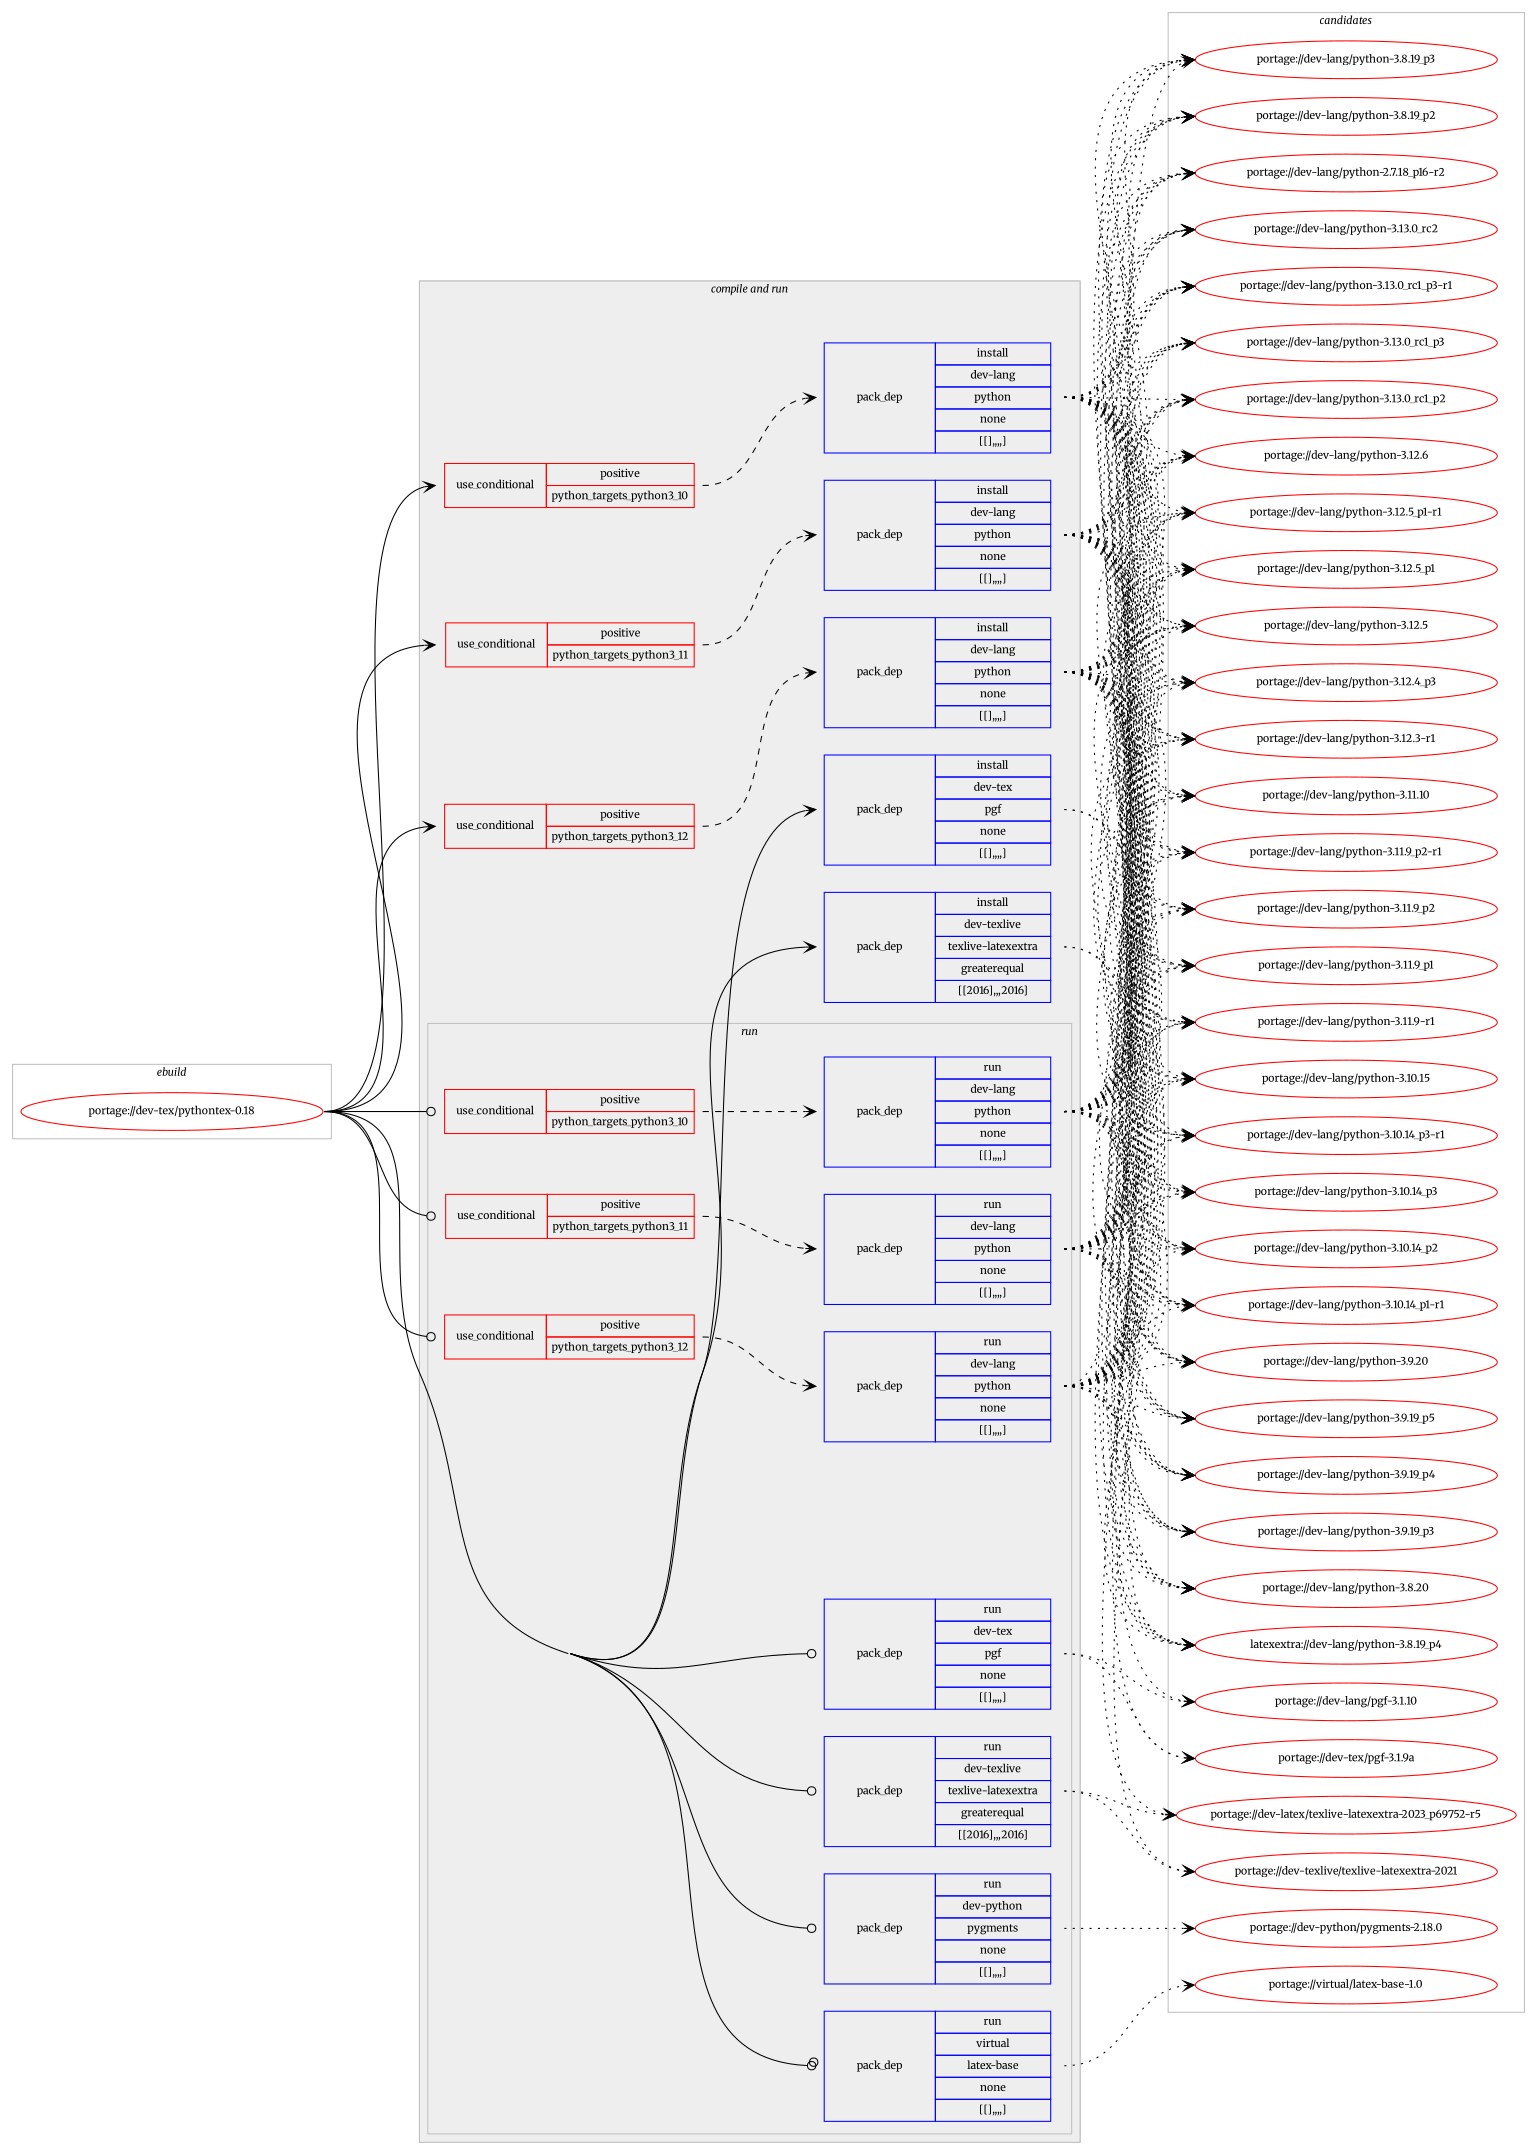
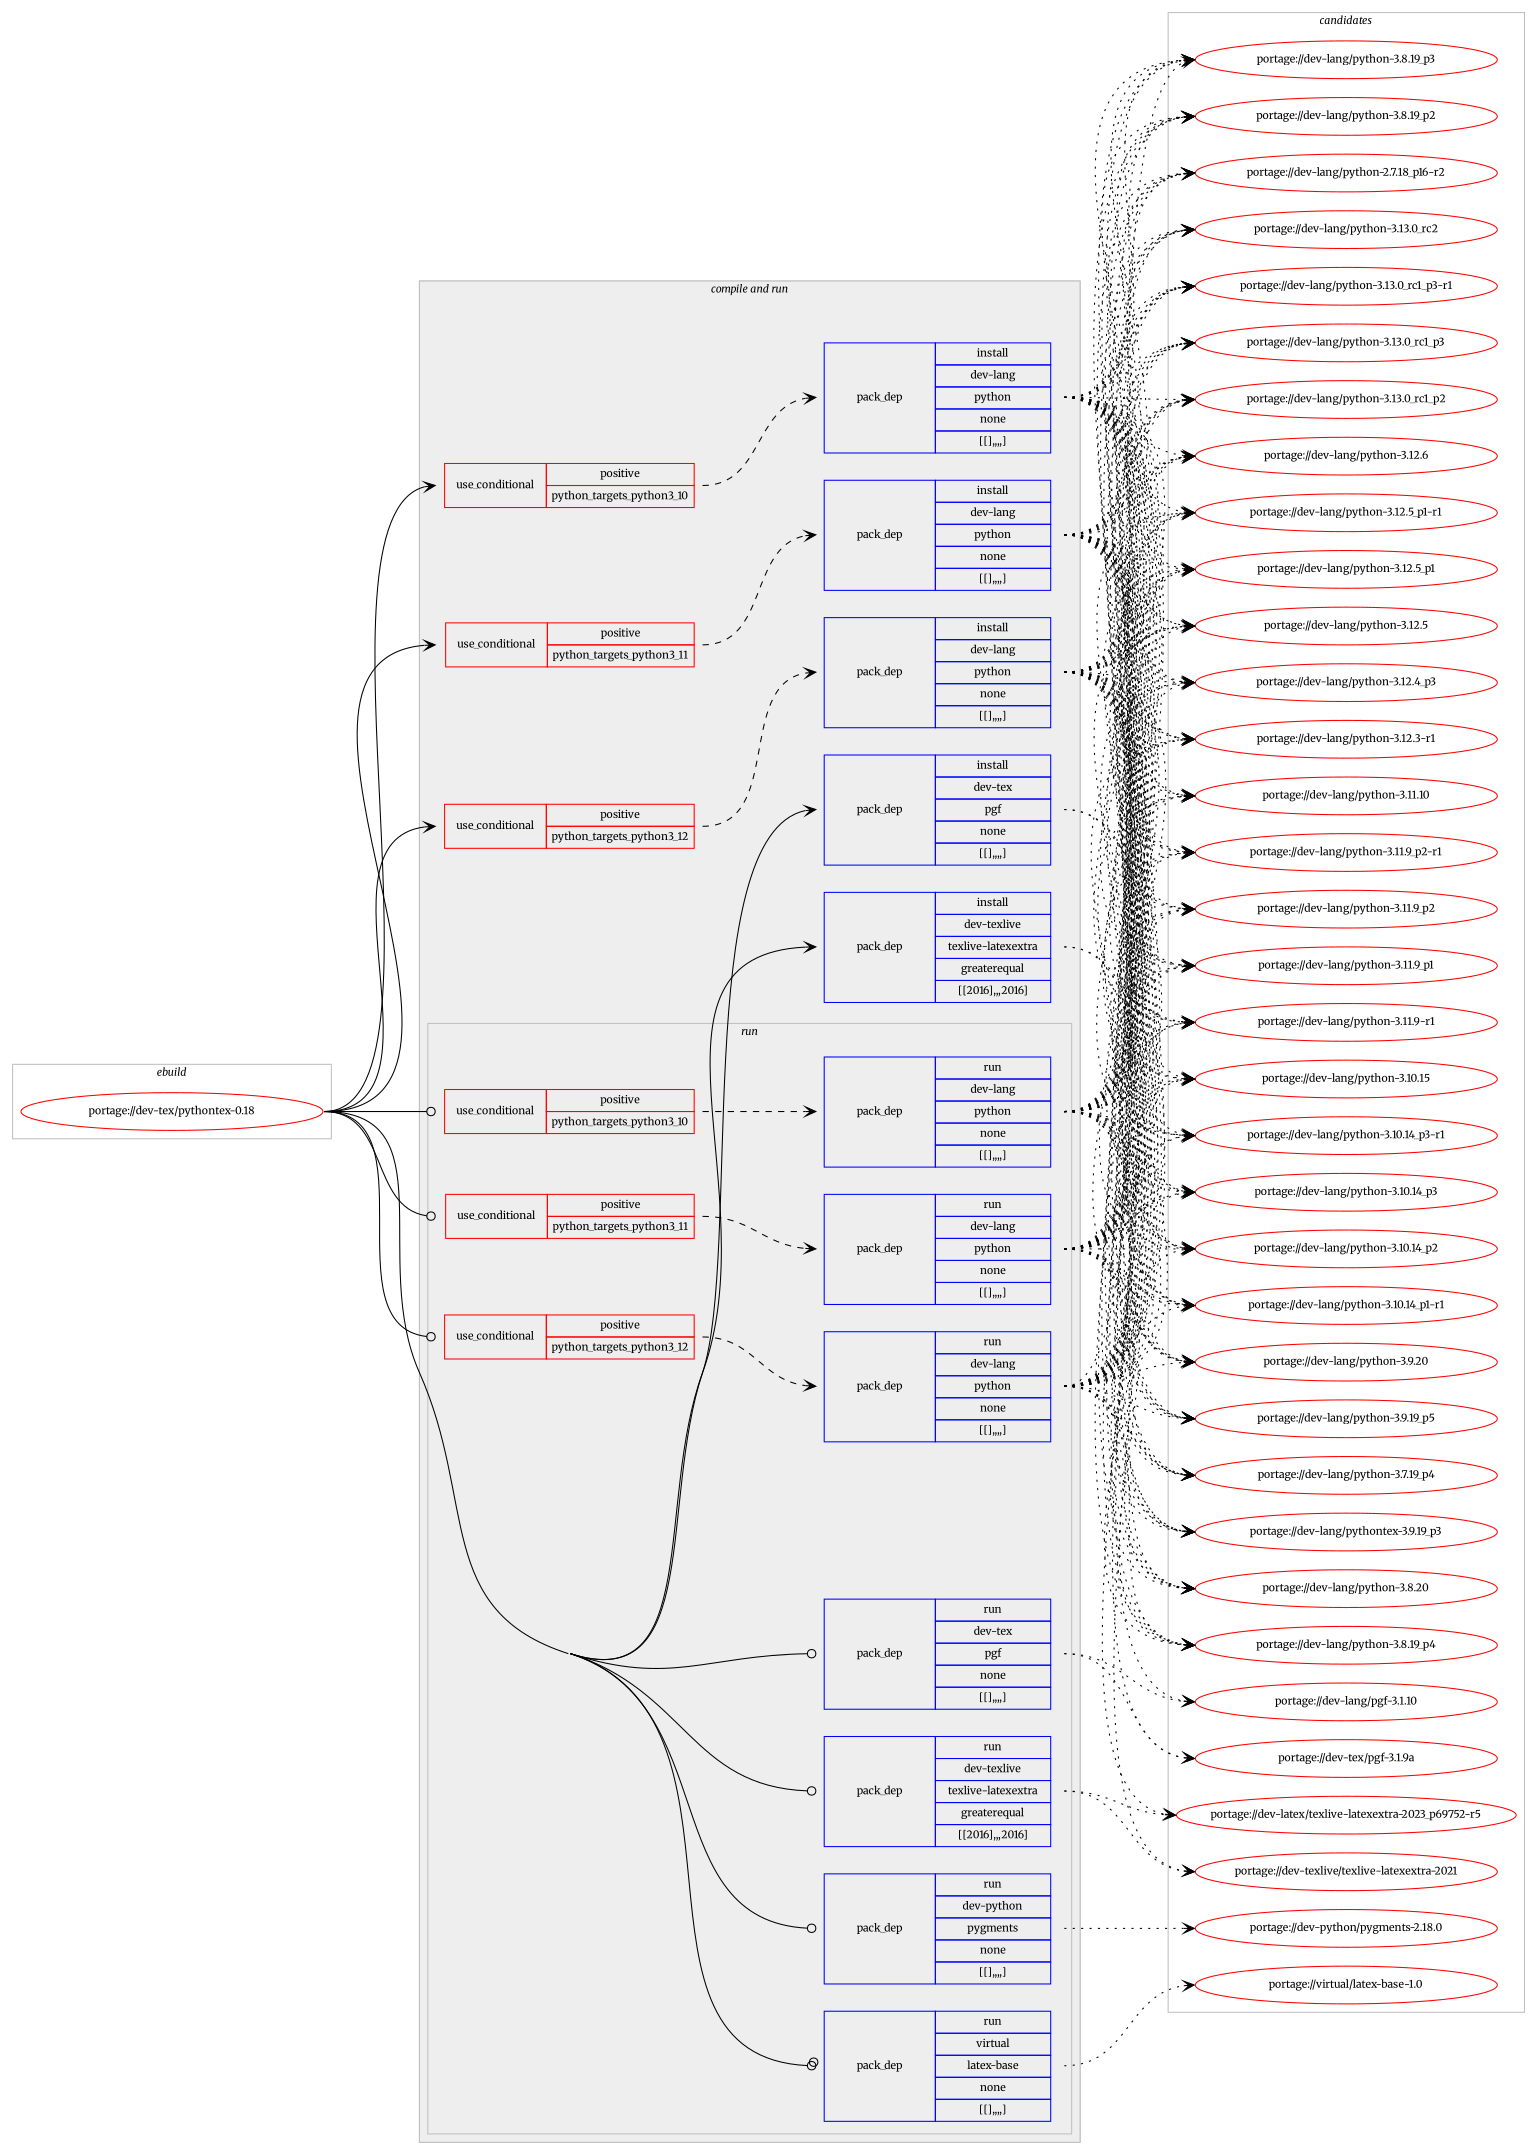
node "portage://dev-lang/python-3.9.19_p4": label "portage://dev-lang/python-3.9.19_p4" -> "portage://dev-lang/python-3.7.19_p4"
node "portage://dev-lang/python-3.9.19_p3": label "portage://dev-lang/python-3.9.19_p3" -> "portage://dev-lang/pythontex-3.9.19_p3"
node "latexextra://dev-lang/python-3.8.19_p4": label "latexextra://dev-lang/python-3.8.19_p4" -> "portage://dev-lang/python-3.8.19_p4"
